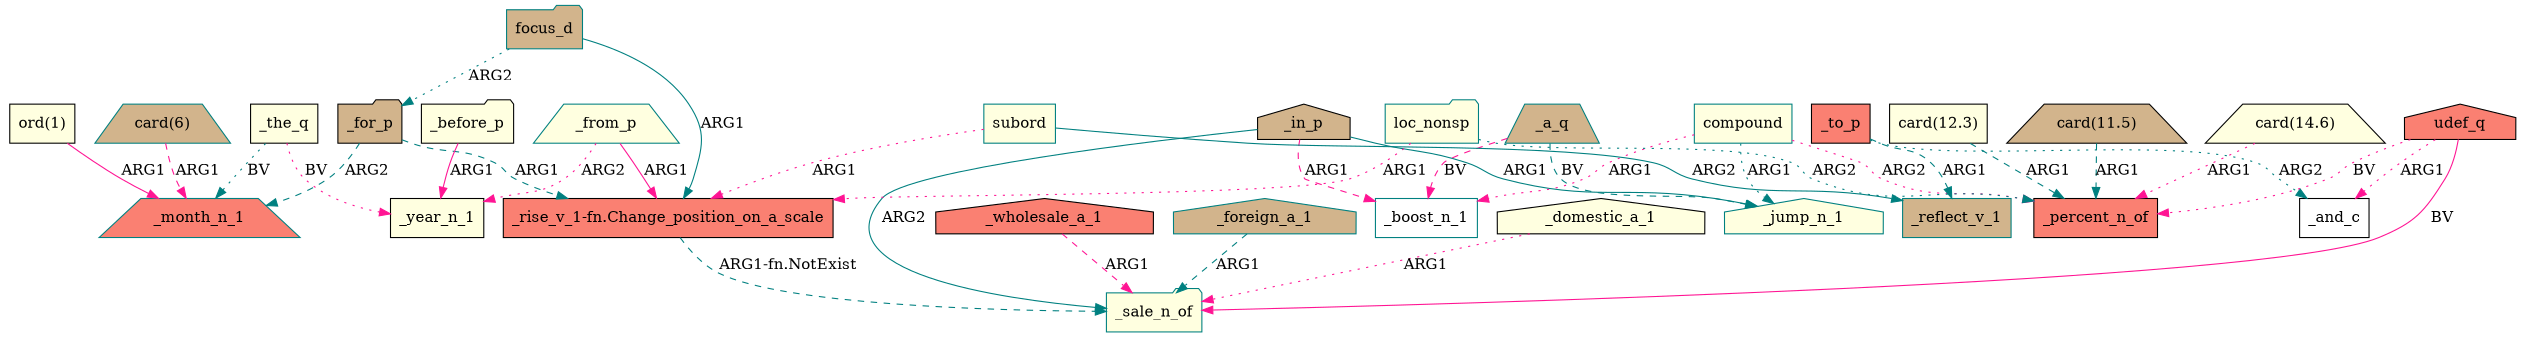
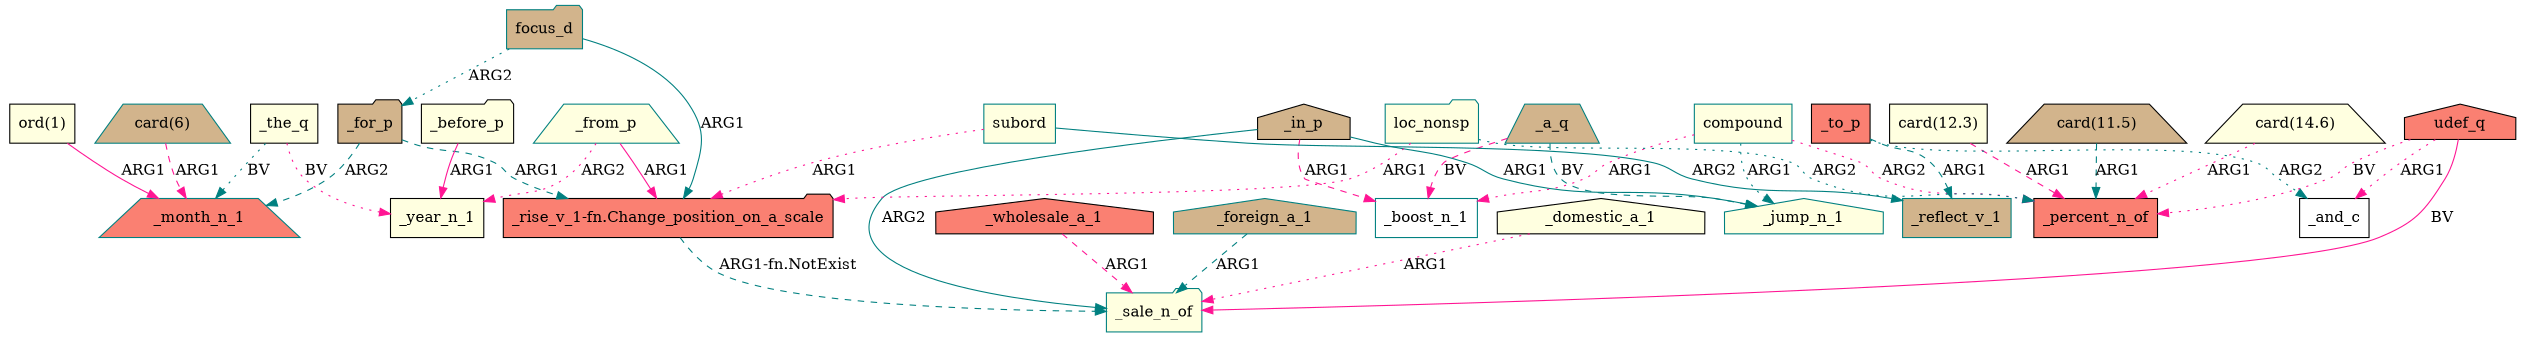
edge "card(12.3)" -> "_percent_n_of": color teal -> deeppink
node "_rise_v_1-fn.Change_position_on_a_scale": shape box -> folder
